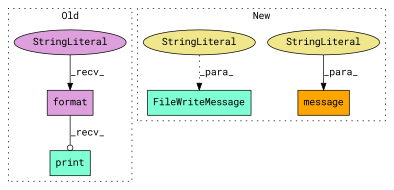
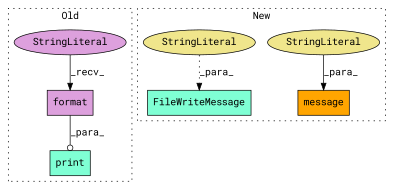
edge "format" -> "print": label "_recv_" -> "_para_"
